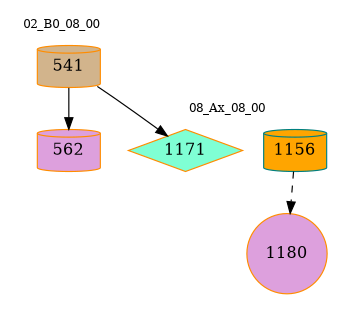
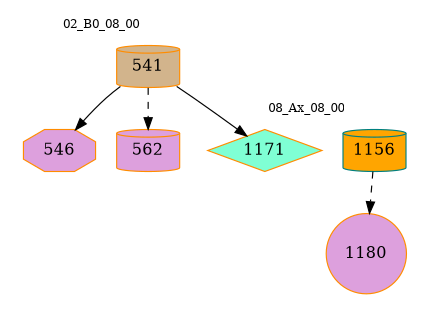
edge "541" -> "562": style solid -> dashed
node "546": added
